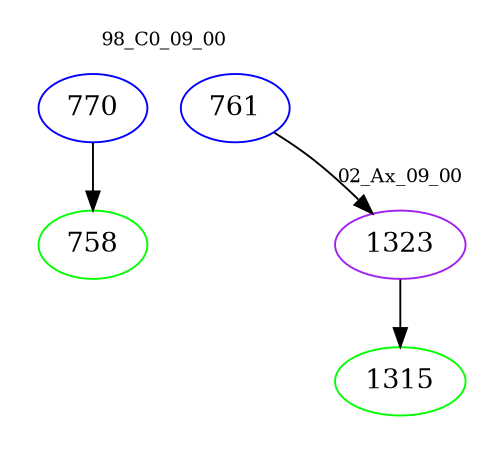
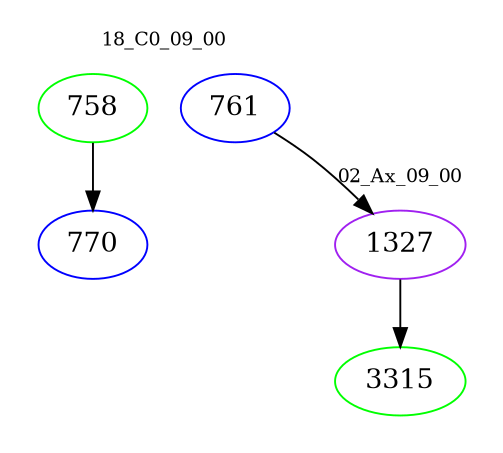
cluster "98_C0_09_00": label "98_C0_09_00" -> "18_C0_09_00"
edge "770" -> "758": reversed
node "1323": label "1323" -> "1327"
node "1315": label "1315" -> "3315"
